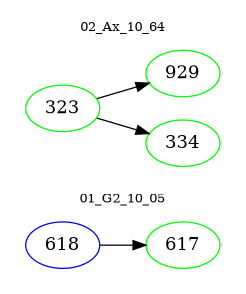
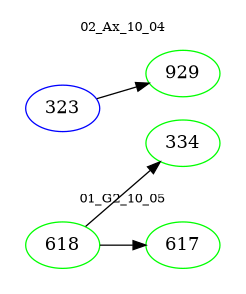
cluster "02_Ax_10_64": label "02_Ax_10_64" -> "02_Ax_10_04"
node "323": color green -> blue
edge "323" -> "334": now "618" -> "334"
node "618": color blue -> green
